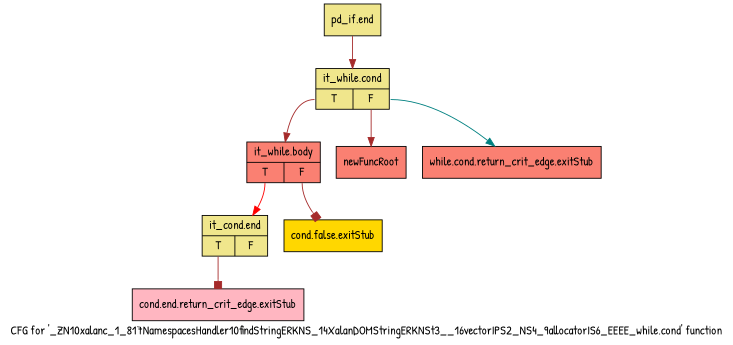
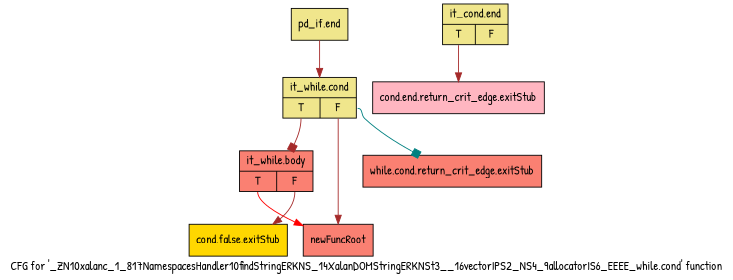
edge "it_while.cond" -> "it_while.body": arrowhead normal -> box
edge "it_while.cond" -> "while.cond.return_crit_edge.exitStub": arrowhead normal -> box
edge "it_while.body" -> "it_cond.end": now "it_while.body" -> "newFuncRoot"
edge "it_while.body" -> "cond.false.exitStub": arrowhead box -> normal
edge "it_cond.end" -> "cond.end.return_crit_edge.exitStub": arrowhead box -> normal
